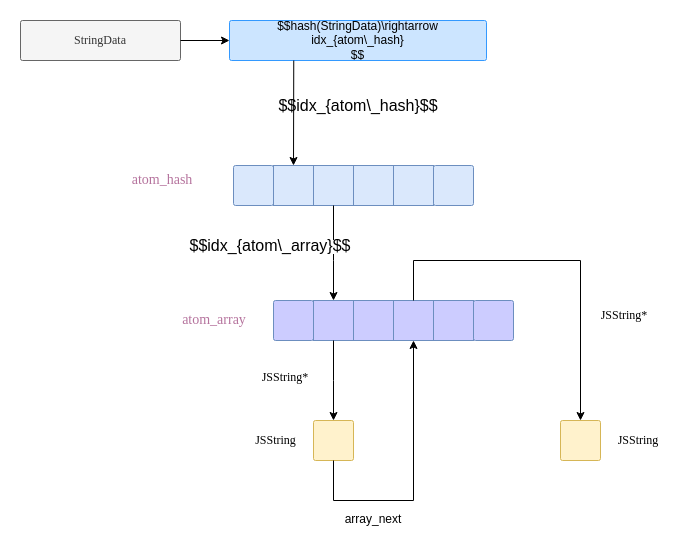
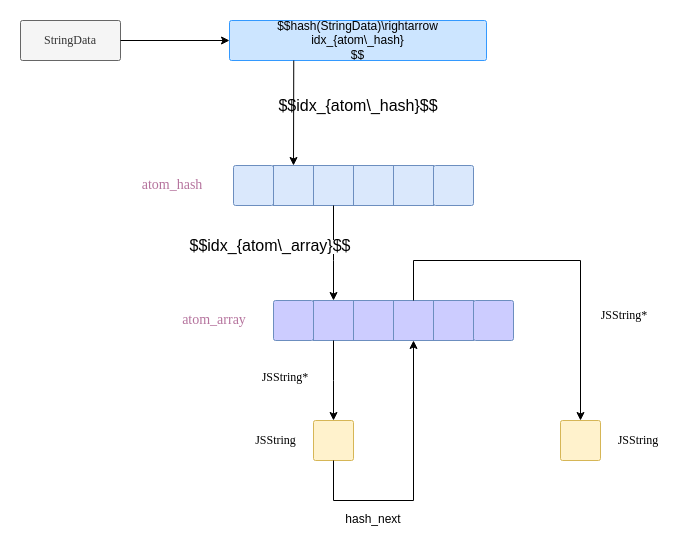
node "StringData": size 160x40 -> 100x40
node "atom_hash": moved (163, 181) -> (173, 186)
node "array_next": label "array_next" -> "hash_next"
